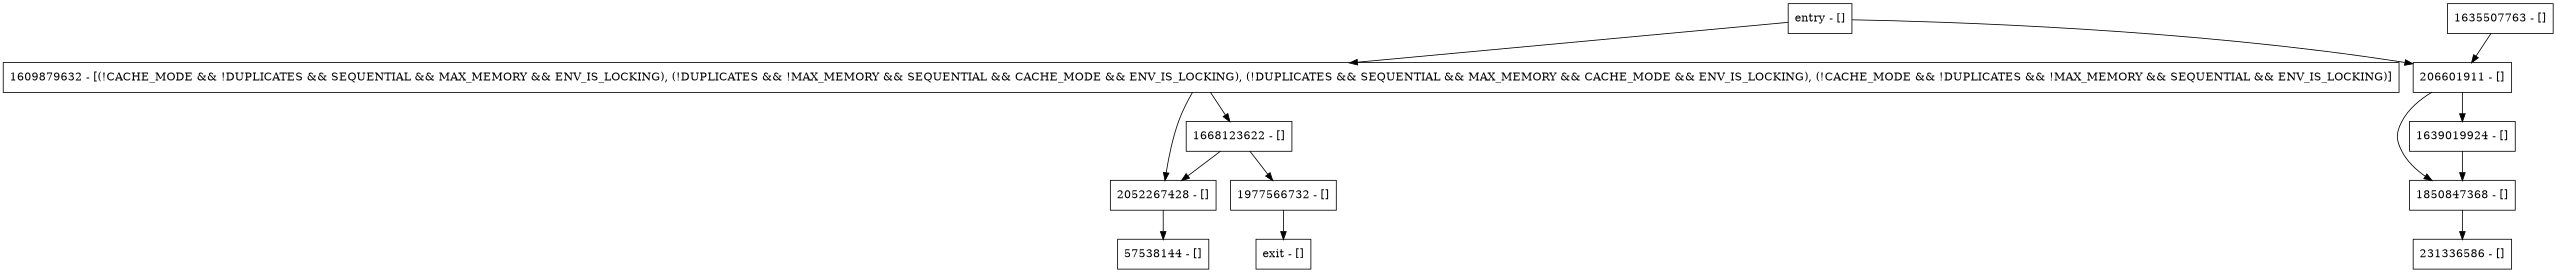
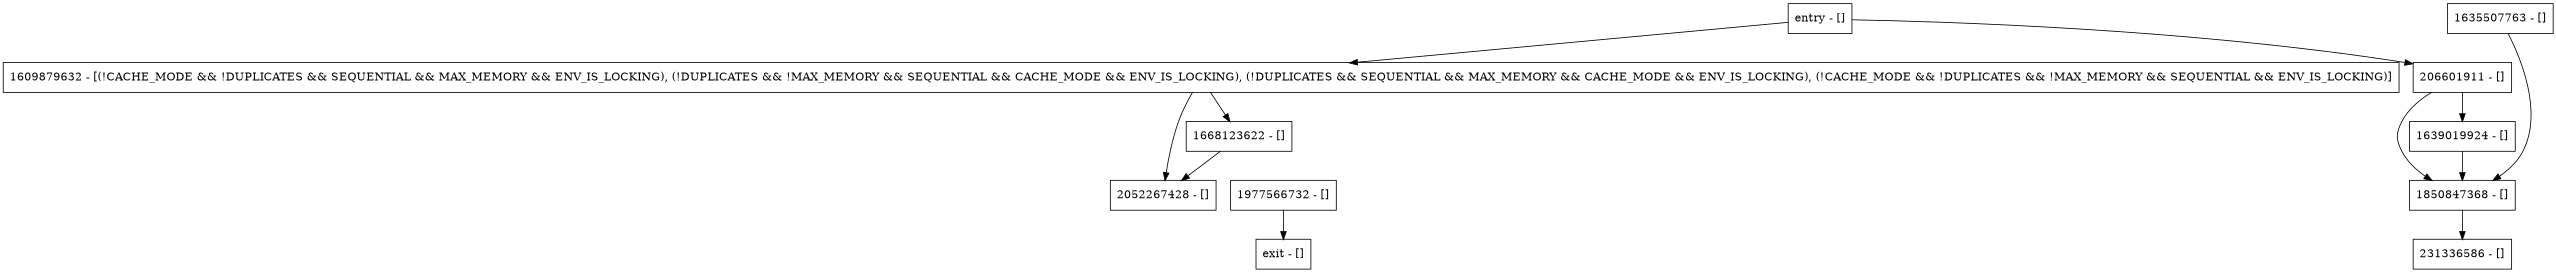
edge "1635507763 - []" -> "206601911 - []": now "1635507763 - []" -> "1850847368 - []"
edge "1668123622 - []" -> "1977566732 - []": removed
node "57538144 - []": removed
